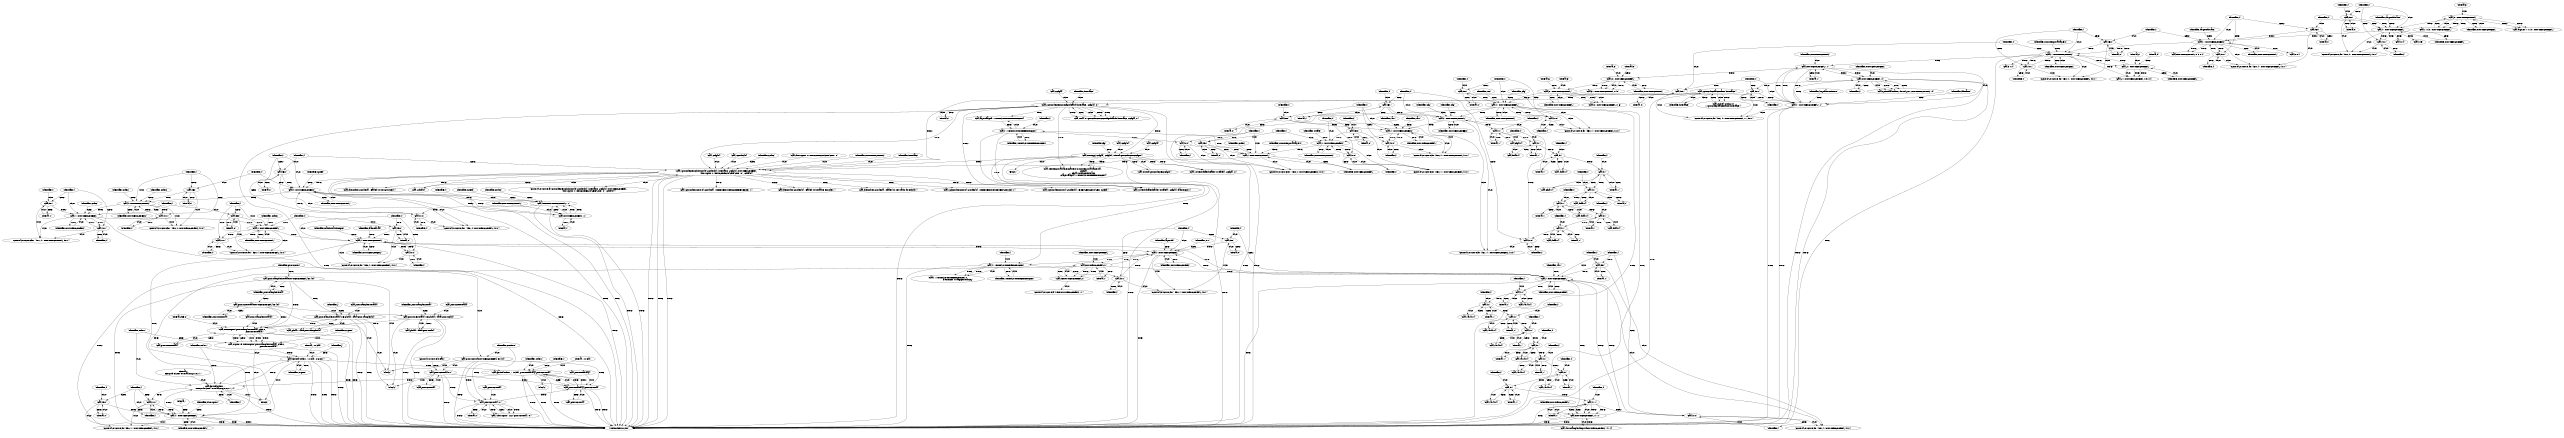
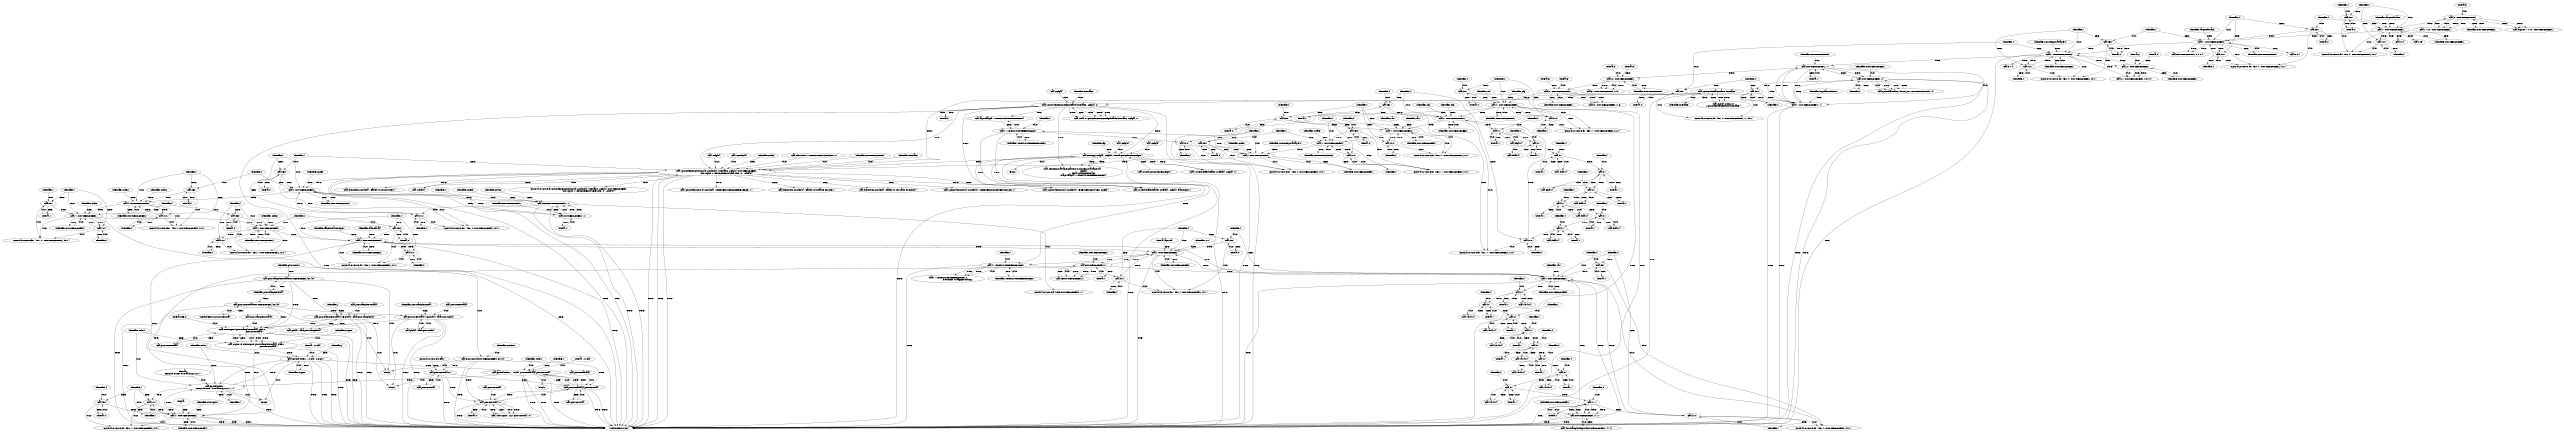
node "(Identifier,filename)": removed
edge "(Call,i< NUM_ENCODERS - 1)" -> "(ControlStructure,for (i=0; i< NUM_ENCODERS - 1; i++))": removed, label "AST:"
node "(Call,show_psnr ? VPX_CODEC_USE_PSNR : 0)": label "(Call,show_psnr ? VPX_CODEC_USE_PSNR : 0)" -> "(Call,show_size ? VPX_CODEC_USE_PSNR : 0)"
edge "(Call,sizeof(vpx_codec_enc_cfg_t))" -> "(Call,memcpy(&cfg[i], &cfg[0], sizeof(vpx_codec_enc_cfg_t)))": label "AST: " -> "CFG: "
edge "(Call,memcpy(&cfg[i], &cfg[0], sizeof(vpx_codec_enc_cfg_t)))" -> "(Call,sizeof(vpx_codec_enc_cfg_t))": now "(Call,memcpy(&cfg[i], &cfg[0], sizeof(vpx_codec_enc_cfg_t)))" -> "(Call,vpx_codec_control(&codec[i], VP8E_SET_CPUUSED, speed))"
node "(Identifier,max_intra_size_pct)": label "(Identifier,max_intra_size_pct)" -> "(Identifier,iface_intra_size_pct)"
node "(Identifier,layer_id)": label "(Identifier,layer_id)" -> "(Literal,layer_id)"
edge "(Call,i=NUM_ENCODERS-1)" -> "(ControlStructure,if (i == NUM_ENCODERS - 1))": now "(Call,i == NUM_ENCODERS - 1)" -> "(ControlStructure,if (i == NUM_ENCODERS - 1))"
edge "(Call,psnr_sse_total[NUM_ENCODERS] = {0})" -> "(Call,psnr_sse_total[i] += pkt[i]->data.psnr.sse[0])": label "AST: " -> "DDG: "
node "(Identifier,psnr_sse_total)": label "(Identifier,psnr_sse_total)" -> "(MethodReturn,psnr_sse_total)"
edge "(Call,psnr_samples_total[i] += pkt[i]->data.psnr.samples[0])" -> "(Call,pkt[i]->data.psnr.samples[0])": label "AST: " -> "CFG: "
edge "(Call,psnr_sse_total[i] += pkt[i]->data.psnr.sse[0])" -> "(Call,pkt[i]->data.psnr.sse[0])": label "CFG: " -> "AST: "
edge "(Identifier,cx_time)" -> "(Call,psnr_count[i]>0)": now "(Call,psnr_totals[i][j]/psnr_count[i])" -> "(Call,psnr_count[i]>0)"
edge "(Call,psnr_count[NUM_ENCODERS] = {0})" -> "(Call,psnr_count[i]++)": label "AST: " -> "DDG: "
edge "(Call,psnr_count[i]>0)" -> "(Call,psnr_totals[i][j]/psnr_count[i])": label "DDG: " -> "AST: "
edge "(Call,downsampled_input[NUM_ENCODERS - i - 1])" -> "(Call,NUM_ENCODERS - i - 1)": label "DDG: " -> "CFG: "
edge "(Identifier,psnr_count)" -> "(MethodReturn,int)": now "(Call,psnr_sse_total[NUM_ENCODERS] = {0})" -> "(MethodReturn,int)"
